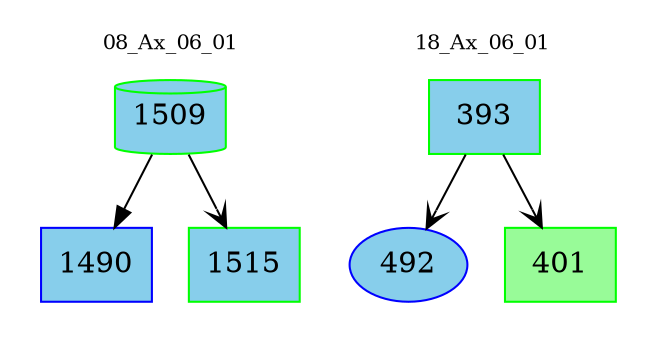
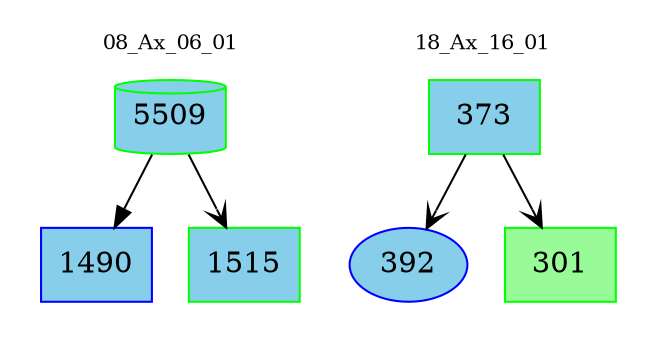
cluster "18_Ax_06_01": label "18_Ax_06_01" -> "18_Ax_16_01"
node "1509": label "1509" -> "5509"
node "393": label "393" -> "373"
node "492": label "492" -> "392"
node "401": label "401" -> "301"
